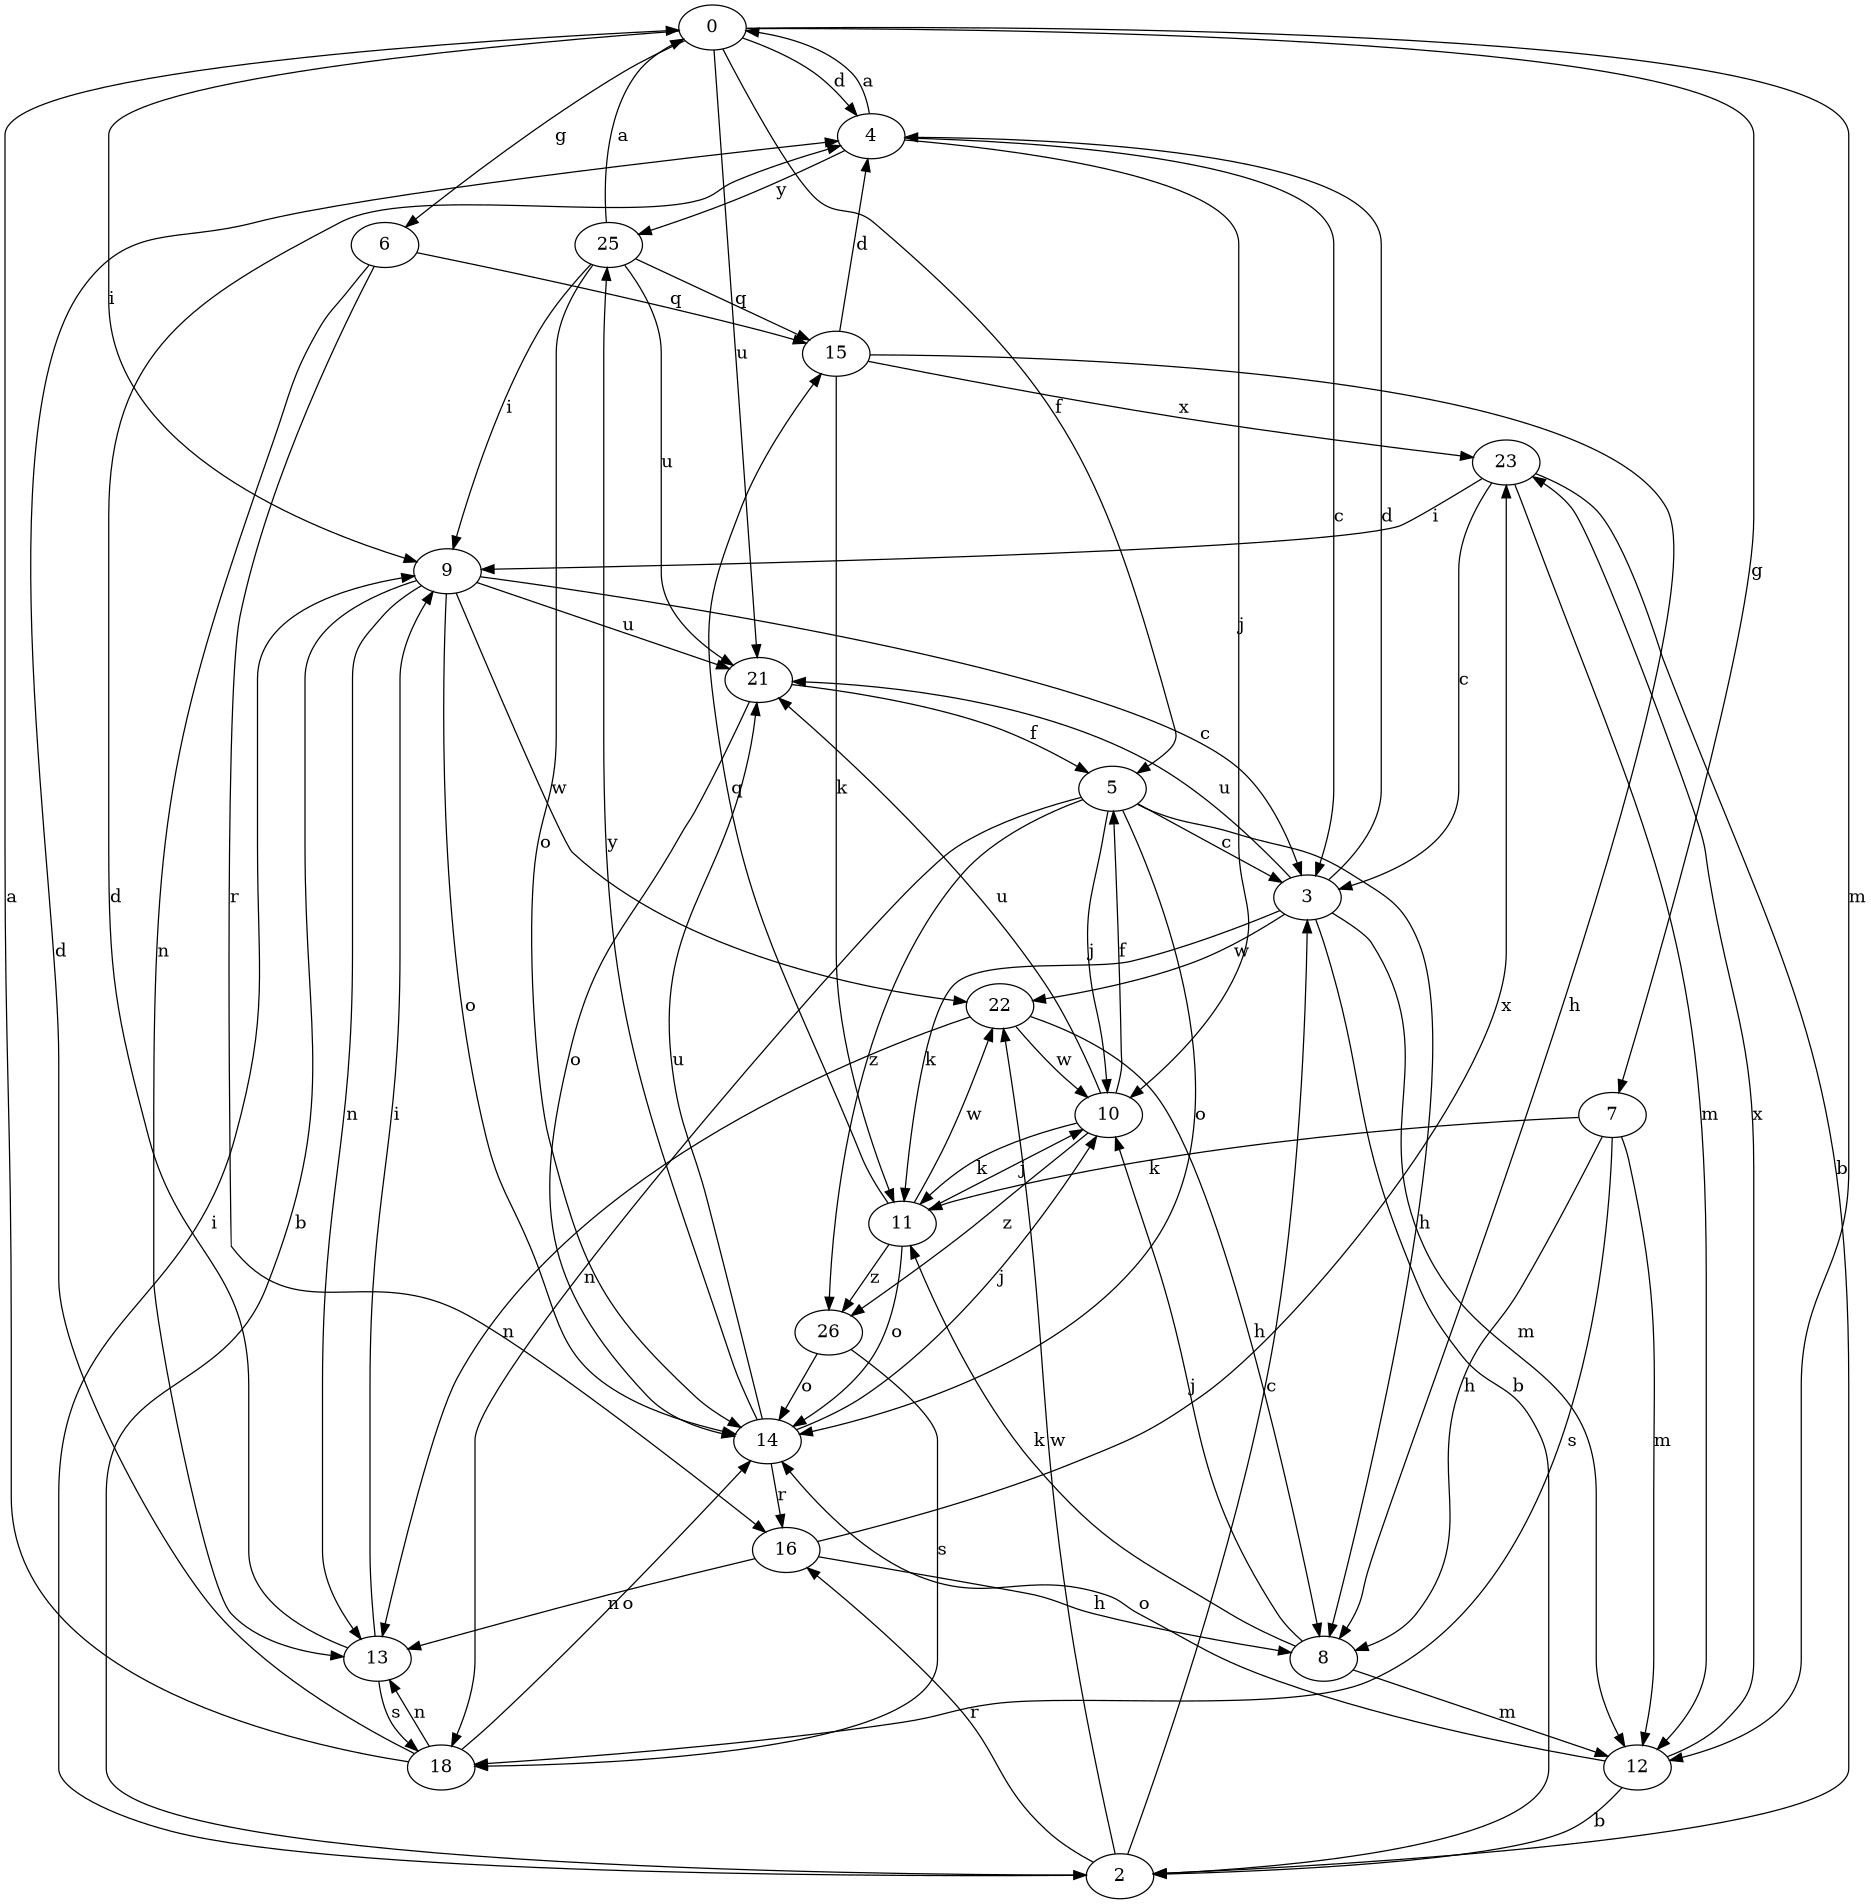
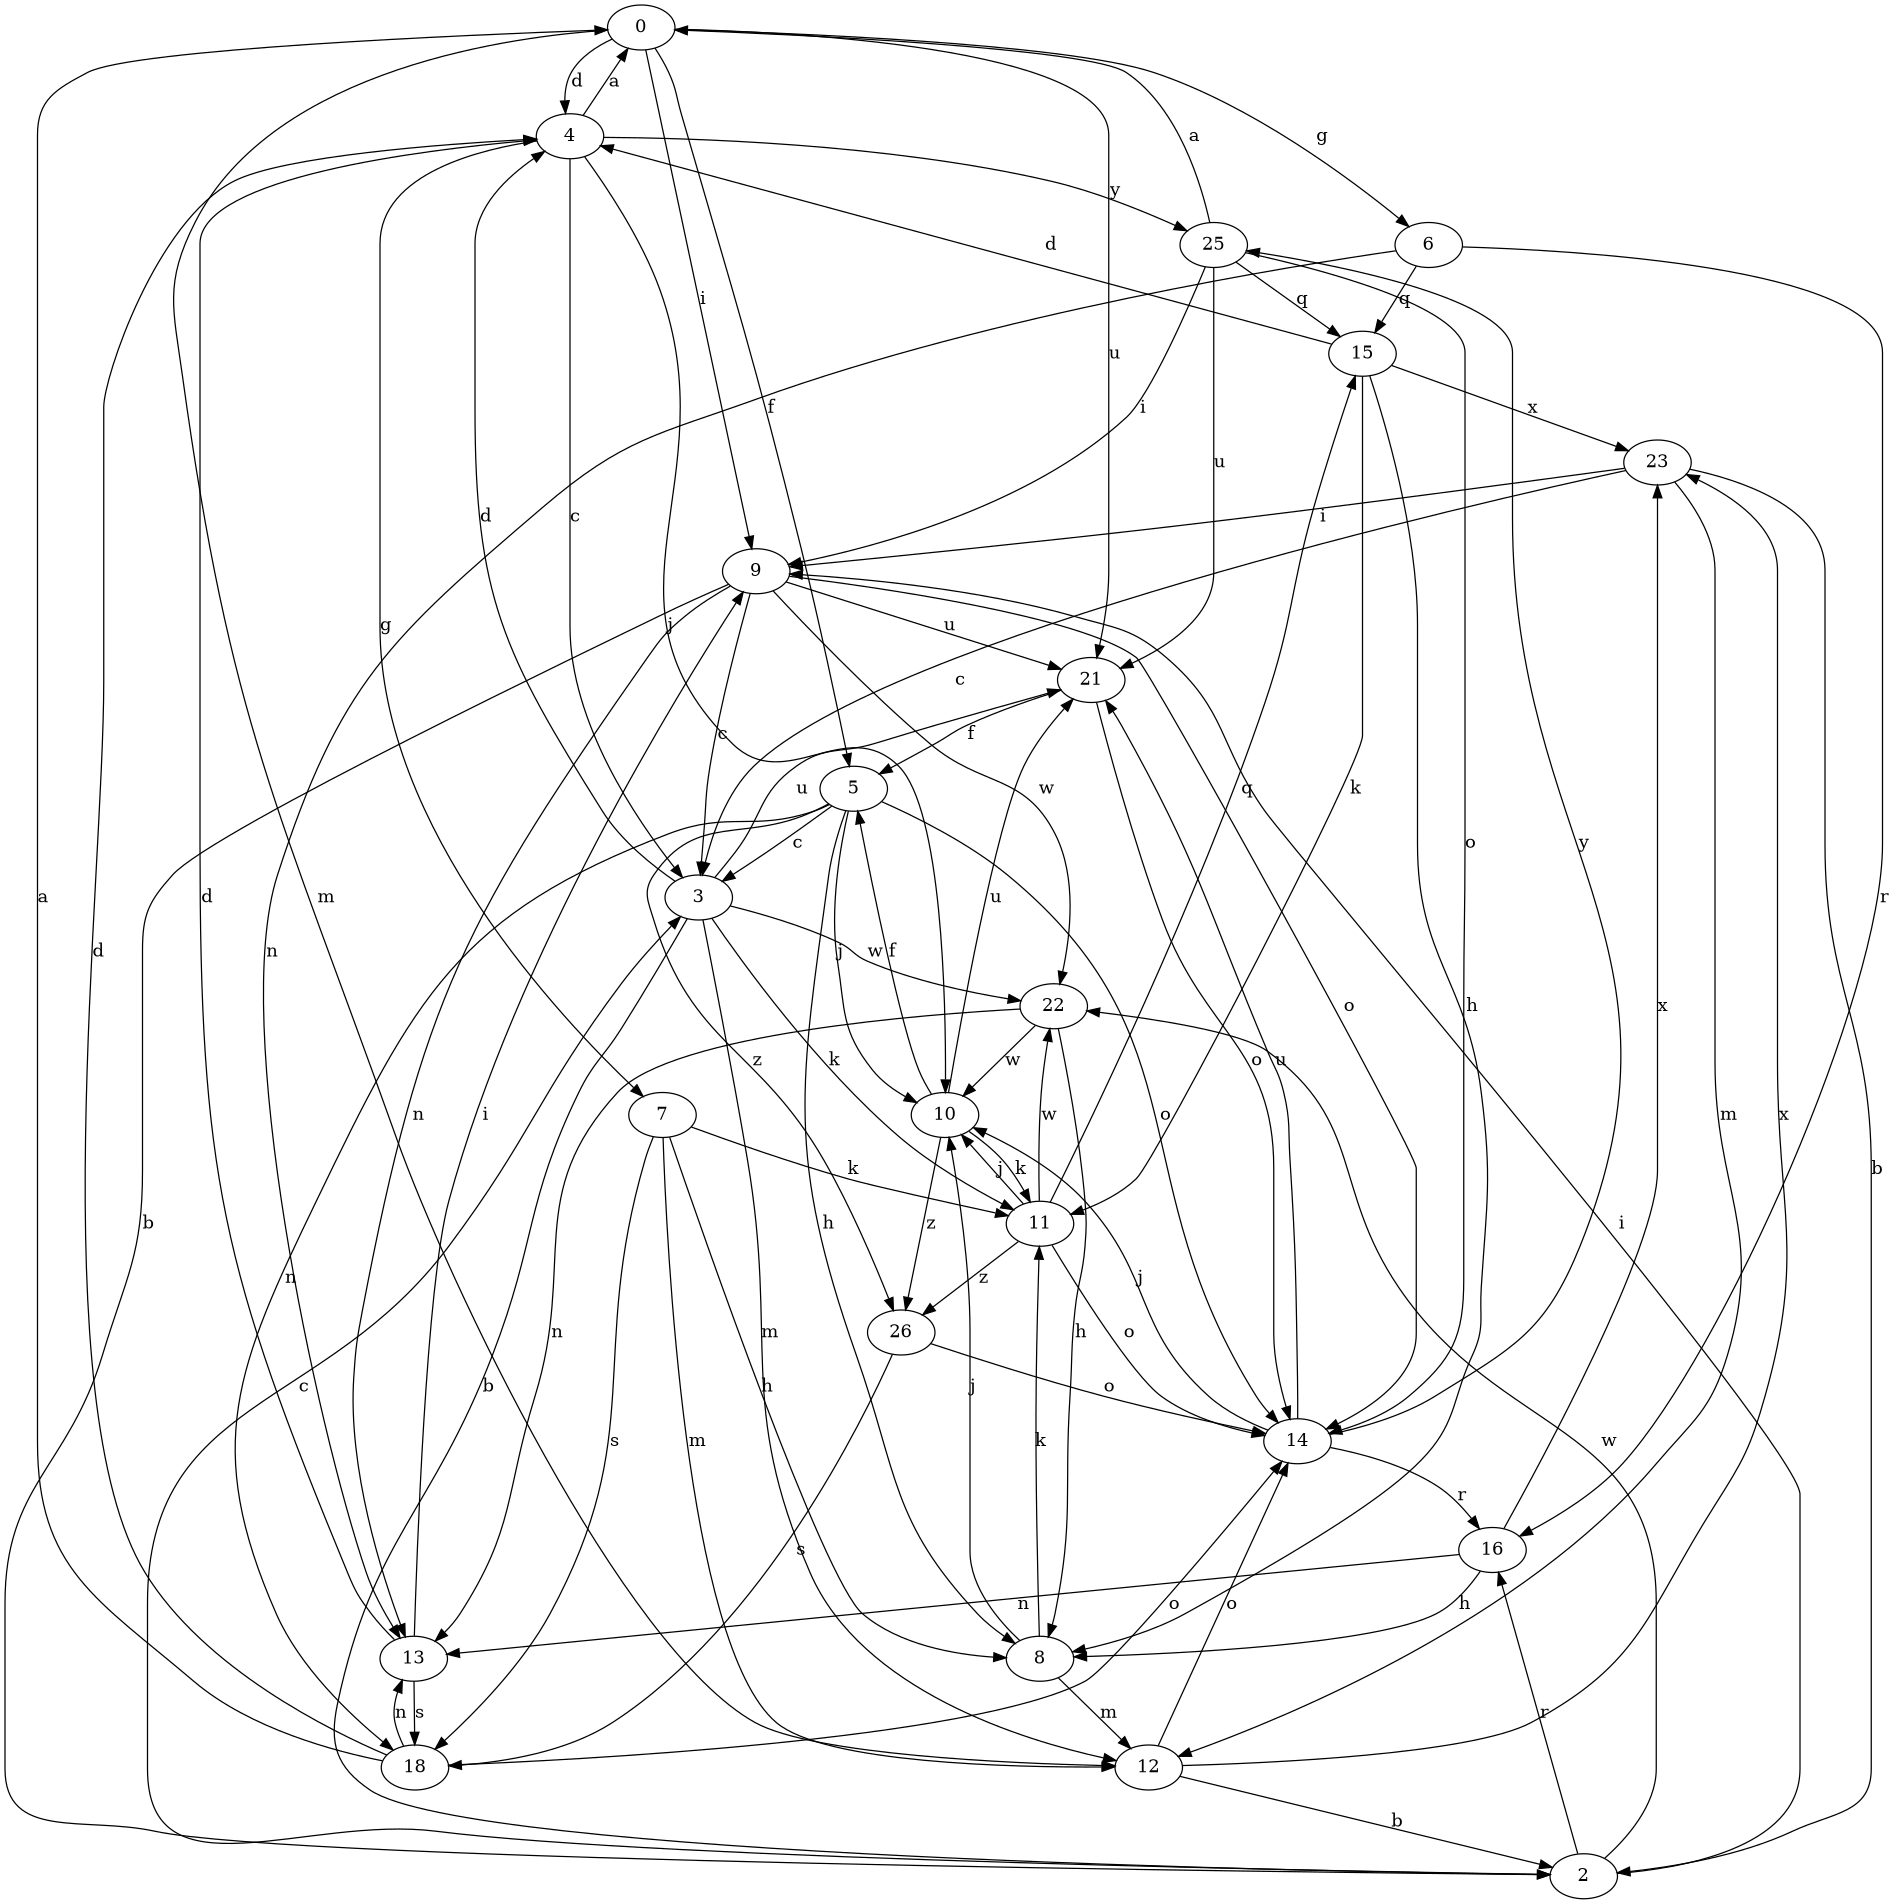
edge "0" -> "7": now "4" -> "7"
